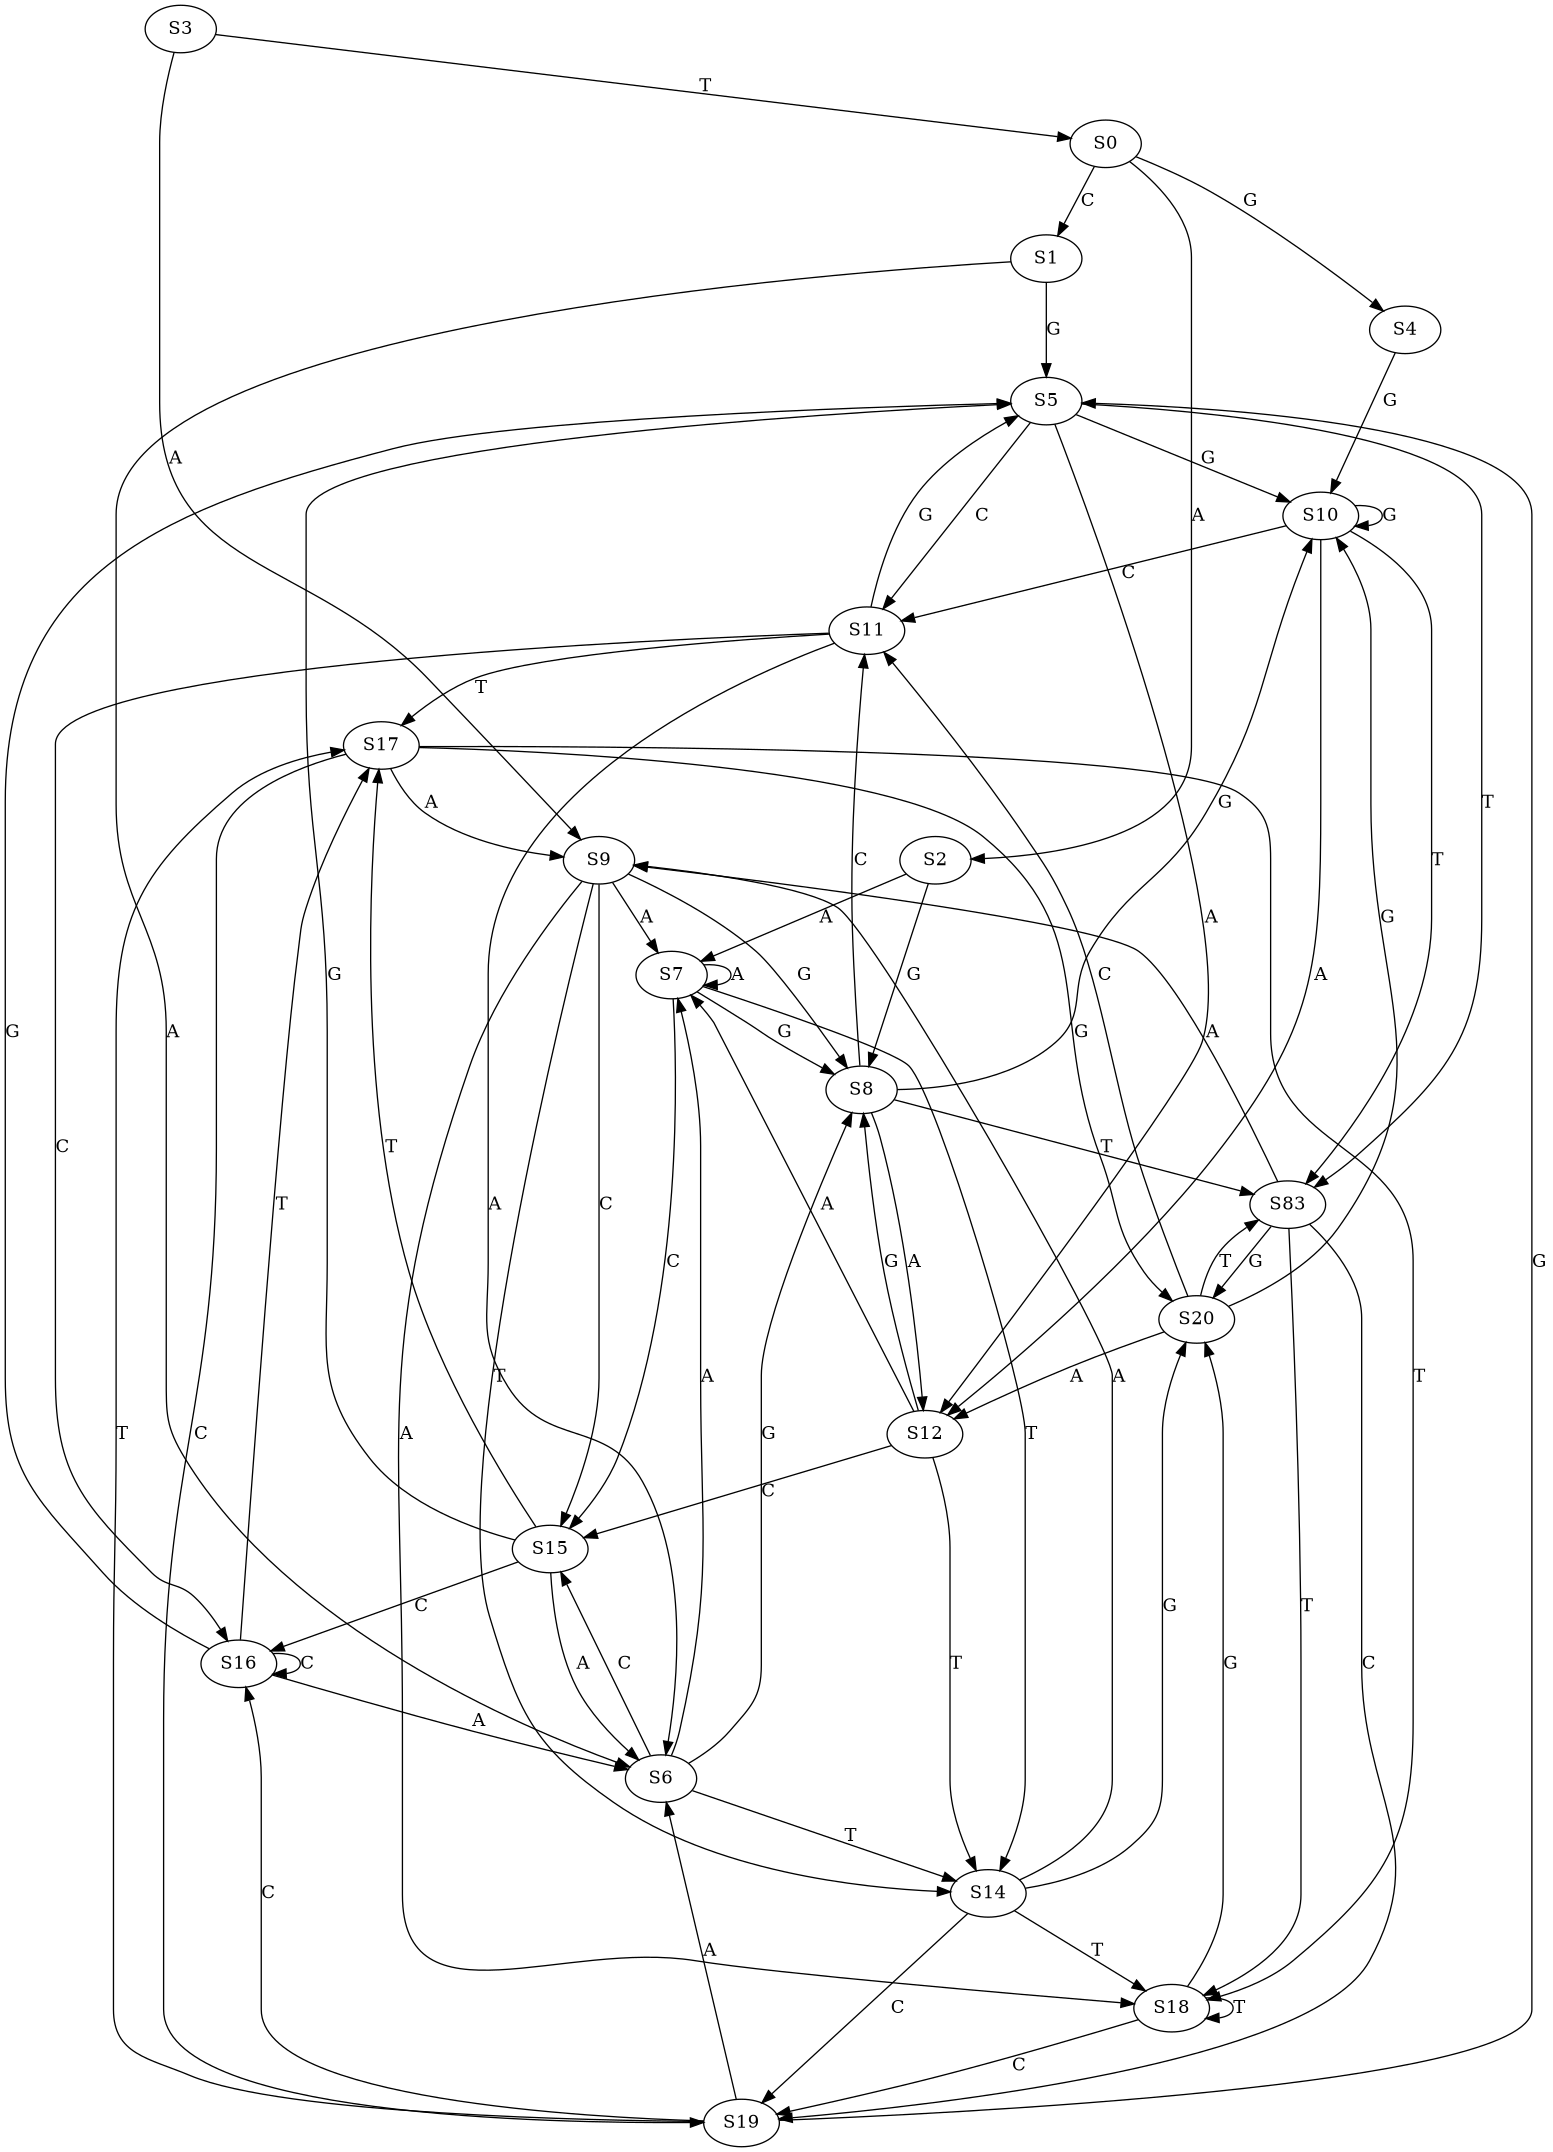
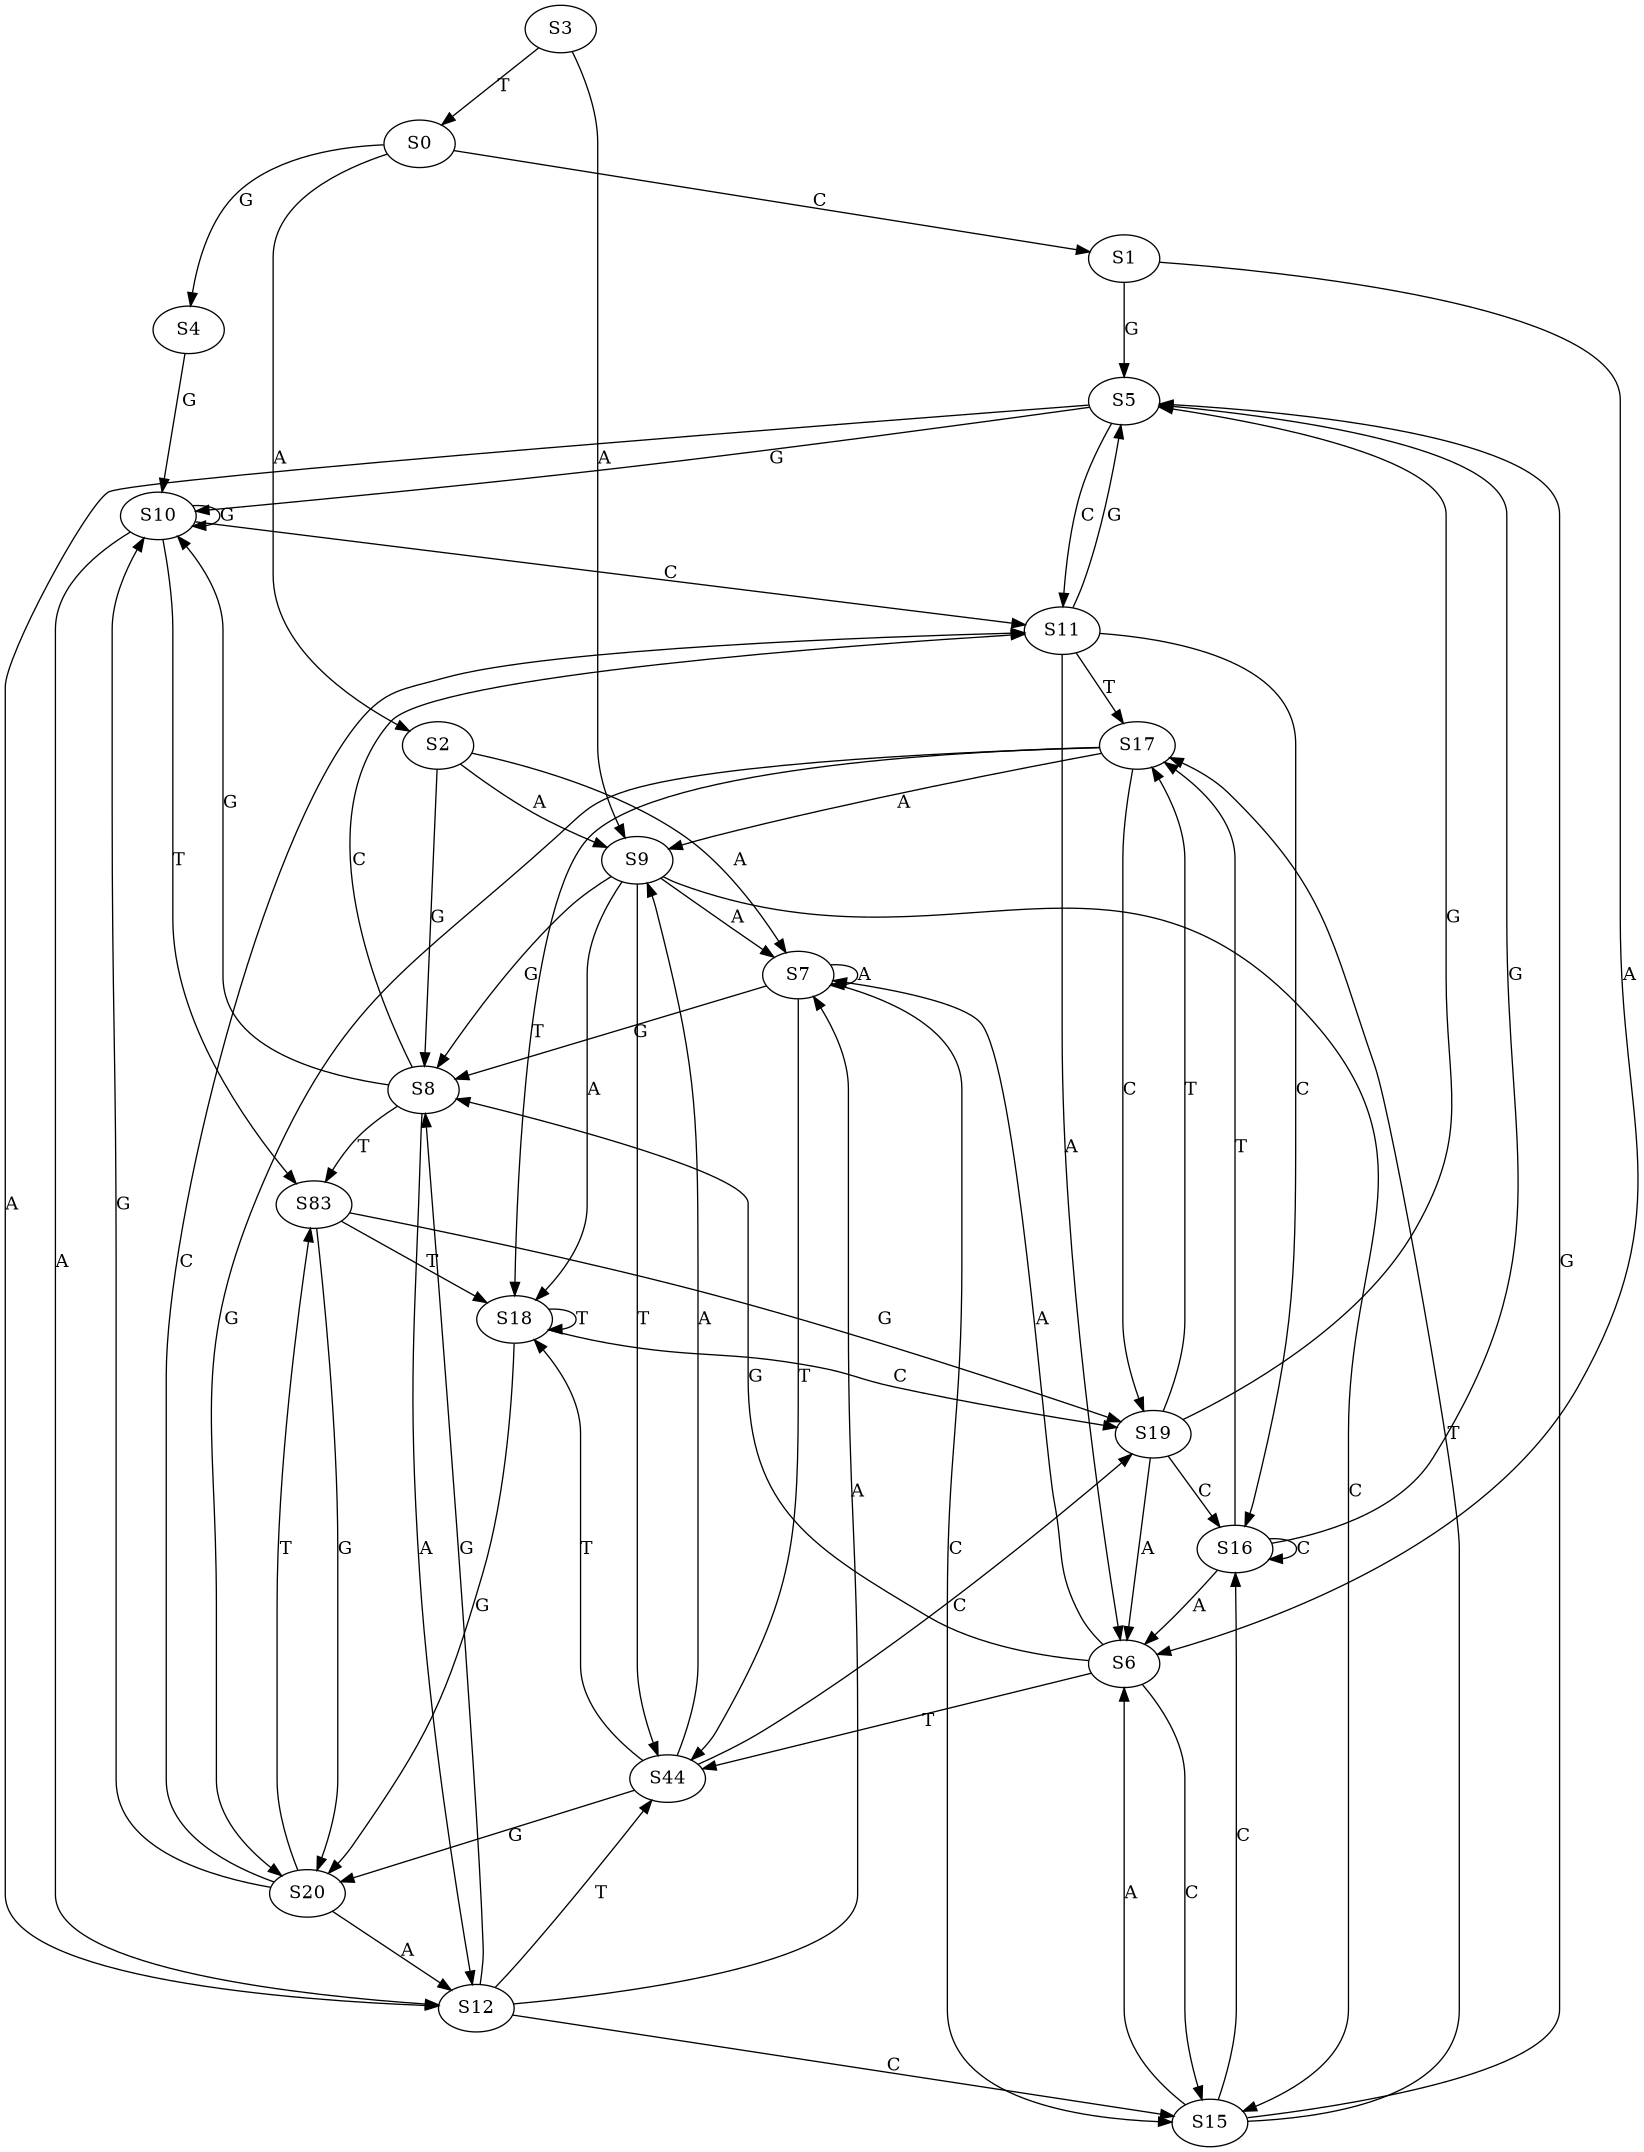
edge "S5" -> "S83": removed, label "T"
edge "S83" -> "S9": now "S2" -> "S9"
edge "S83" -> "S19": label "C" -> "G"
node "S14": label "S14" -> "S44"
